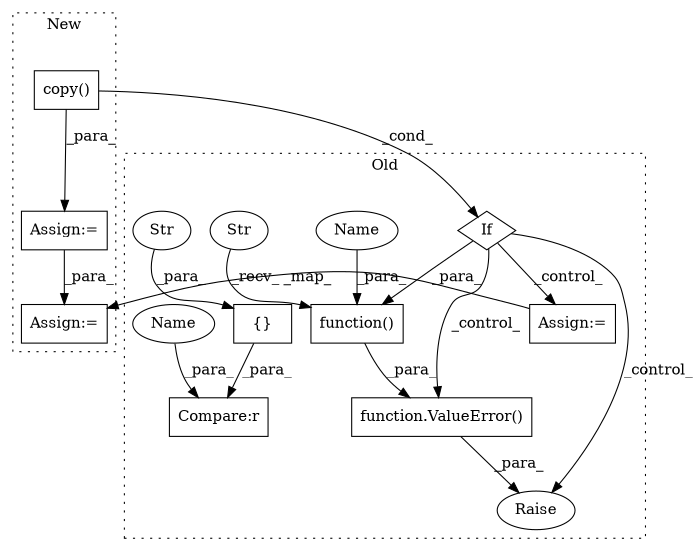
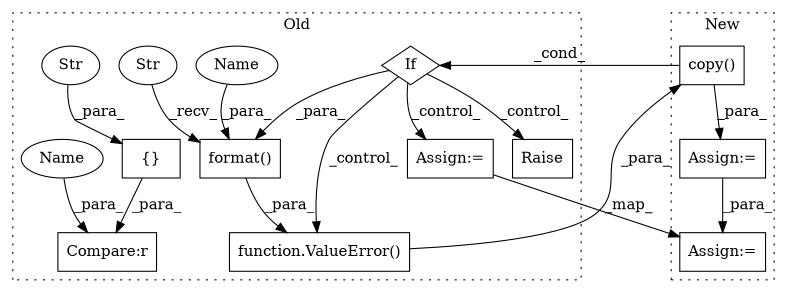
node "function()": label "function()" -> "format()"
edge "function.ValueError()" -> "Raise": now "function.ValueError()" -> "copy()"
node "Raise": shape ellipse -> box
